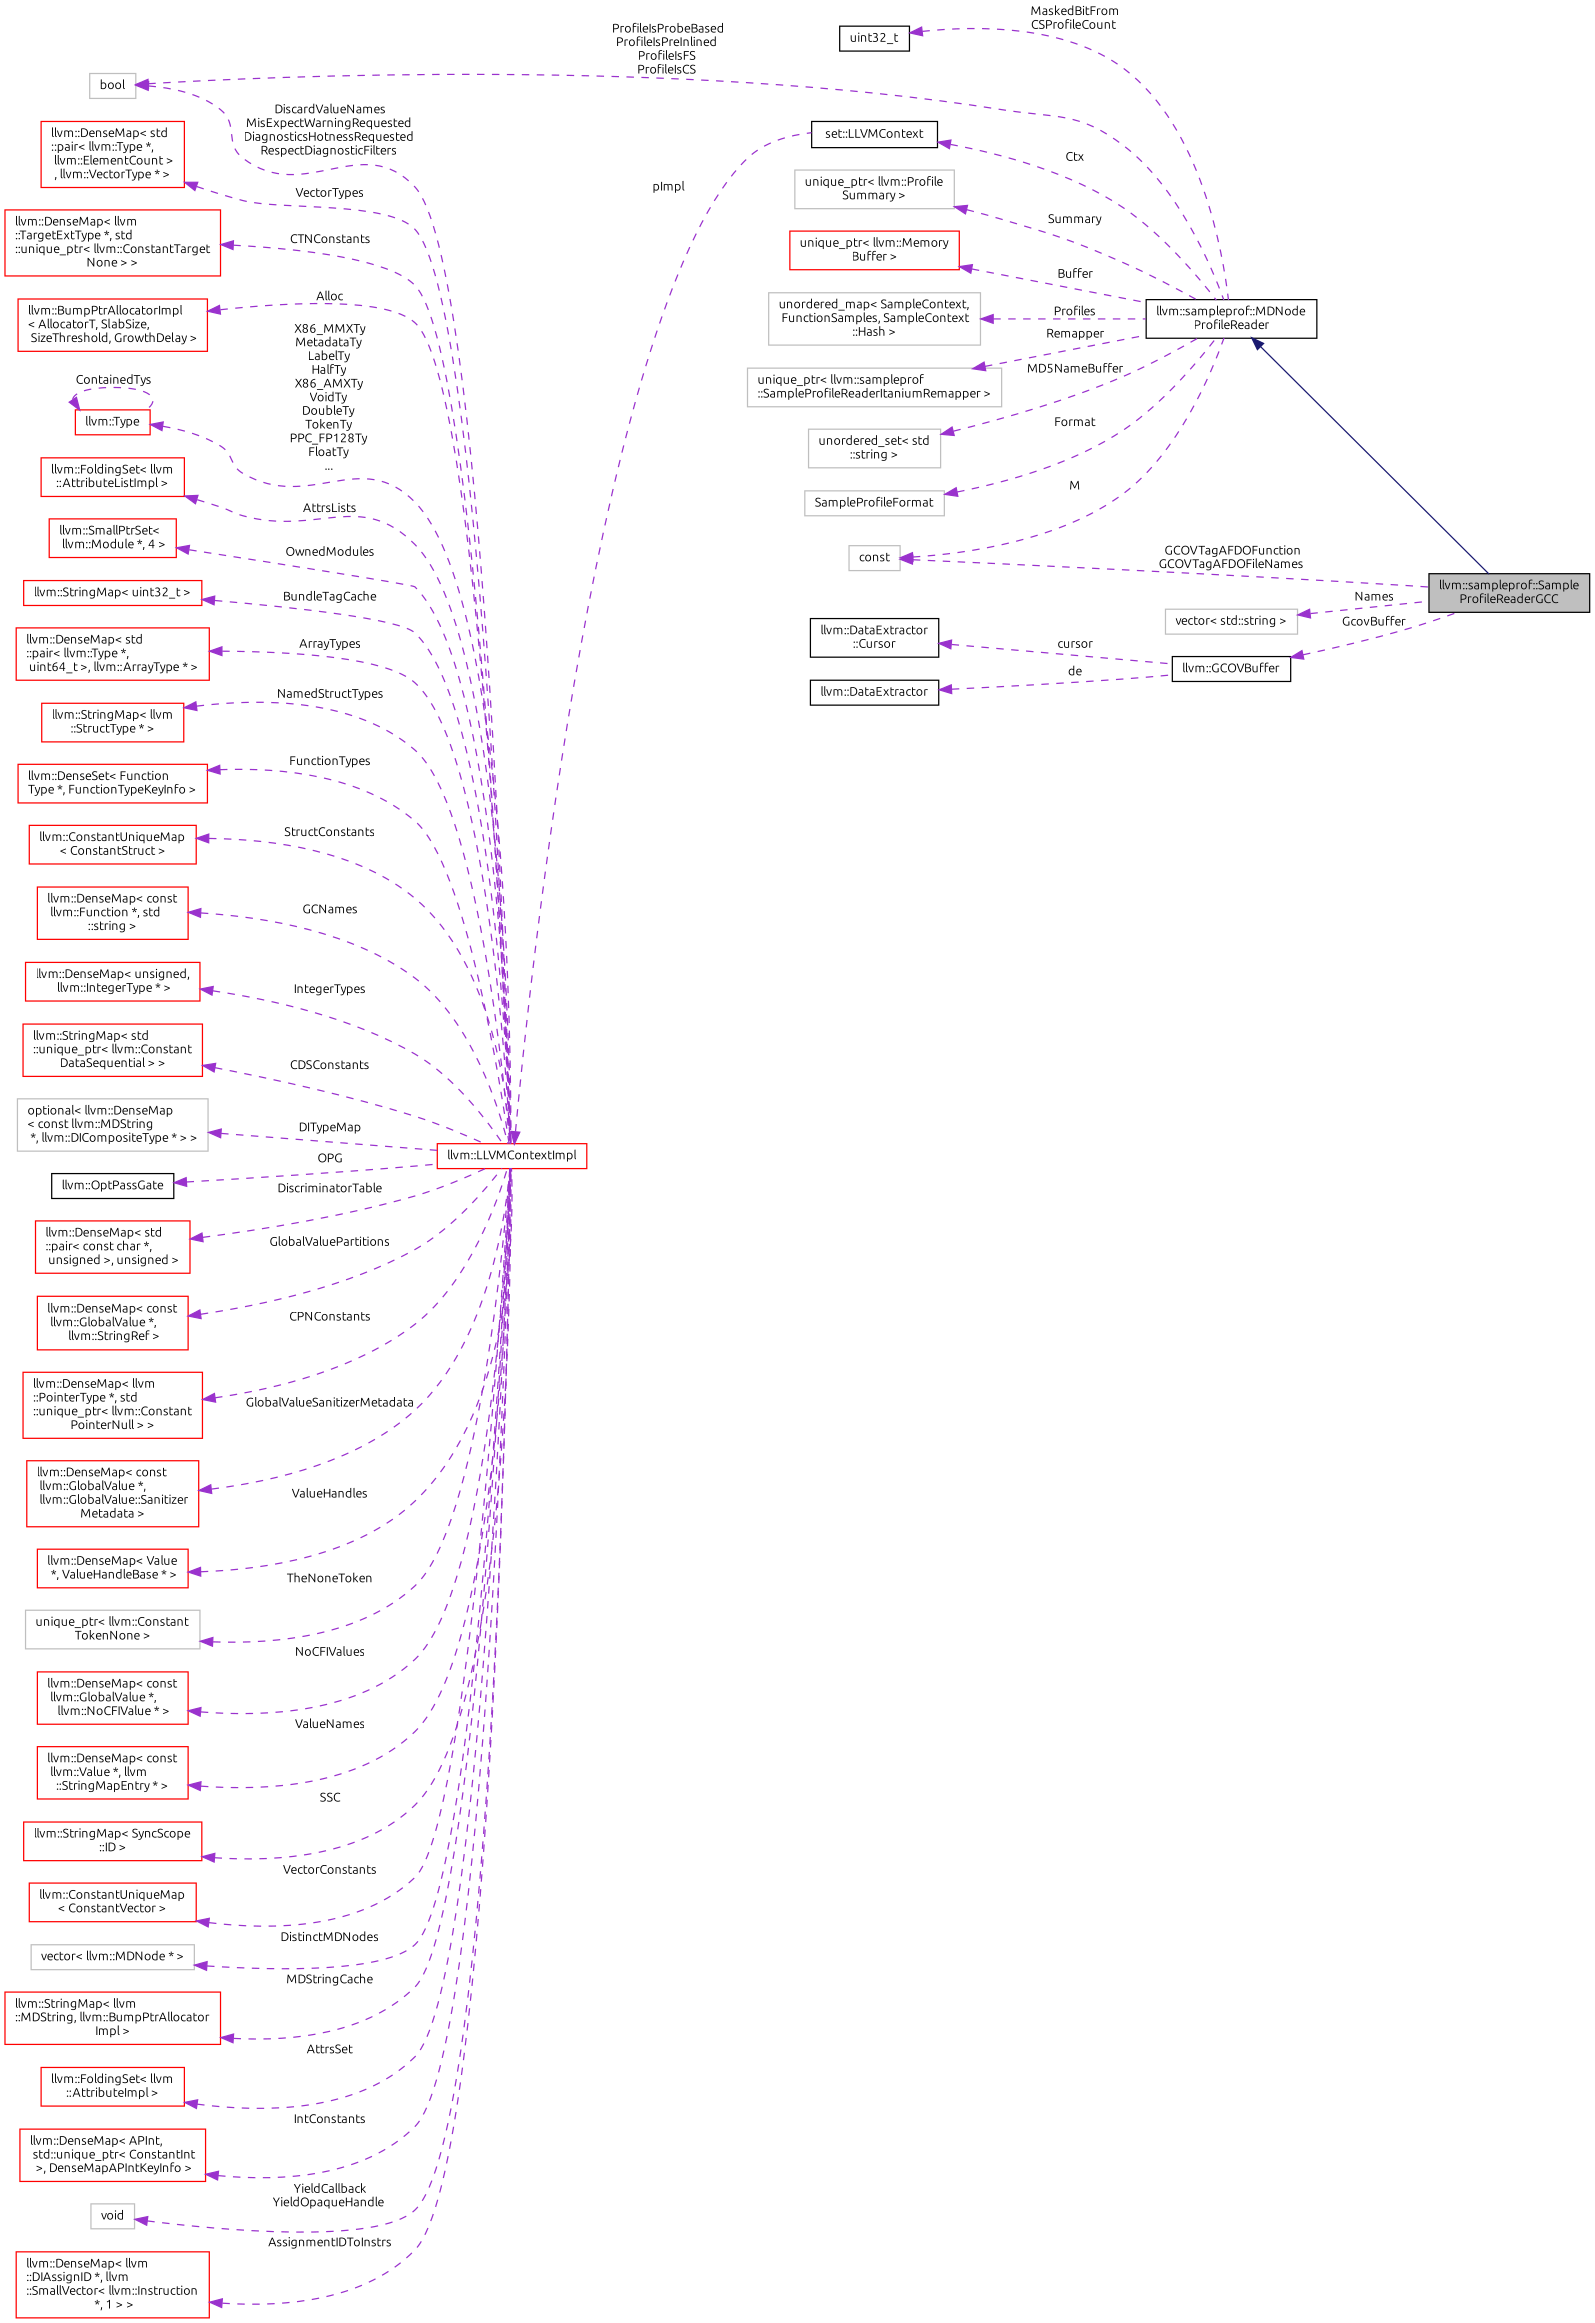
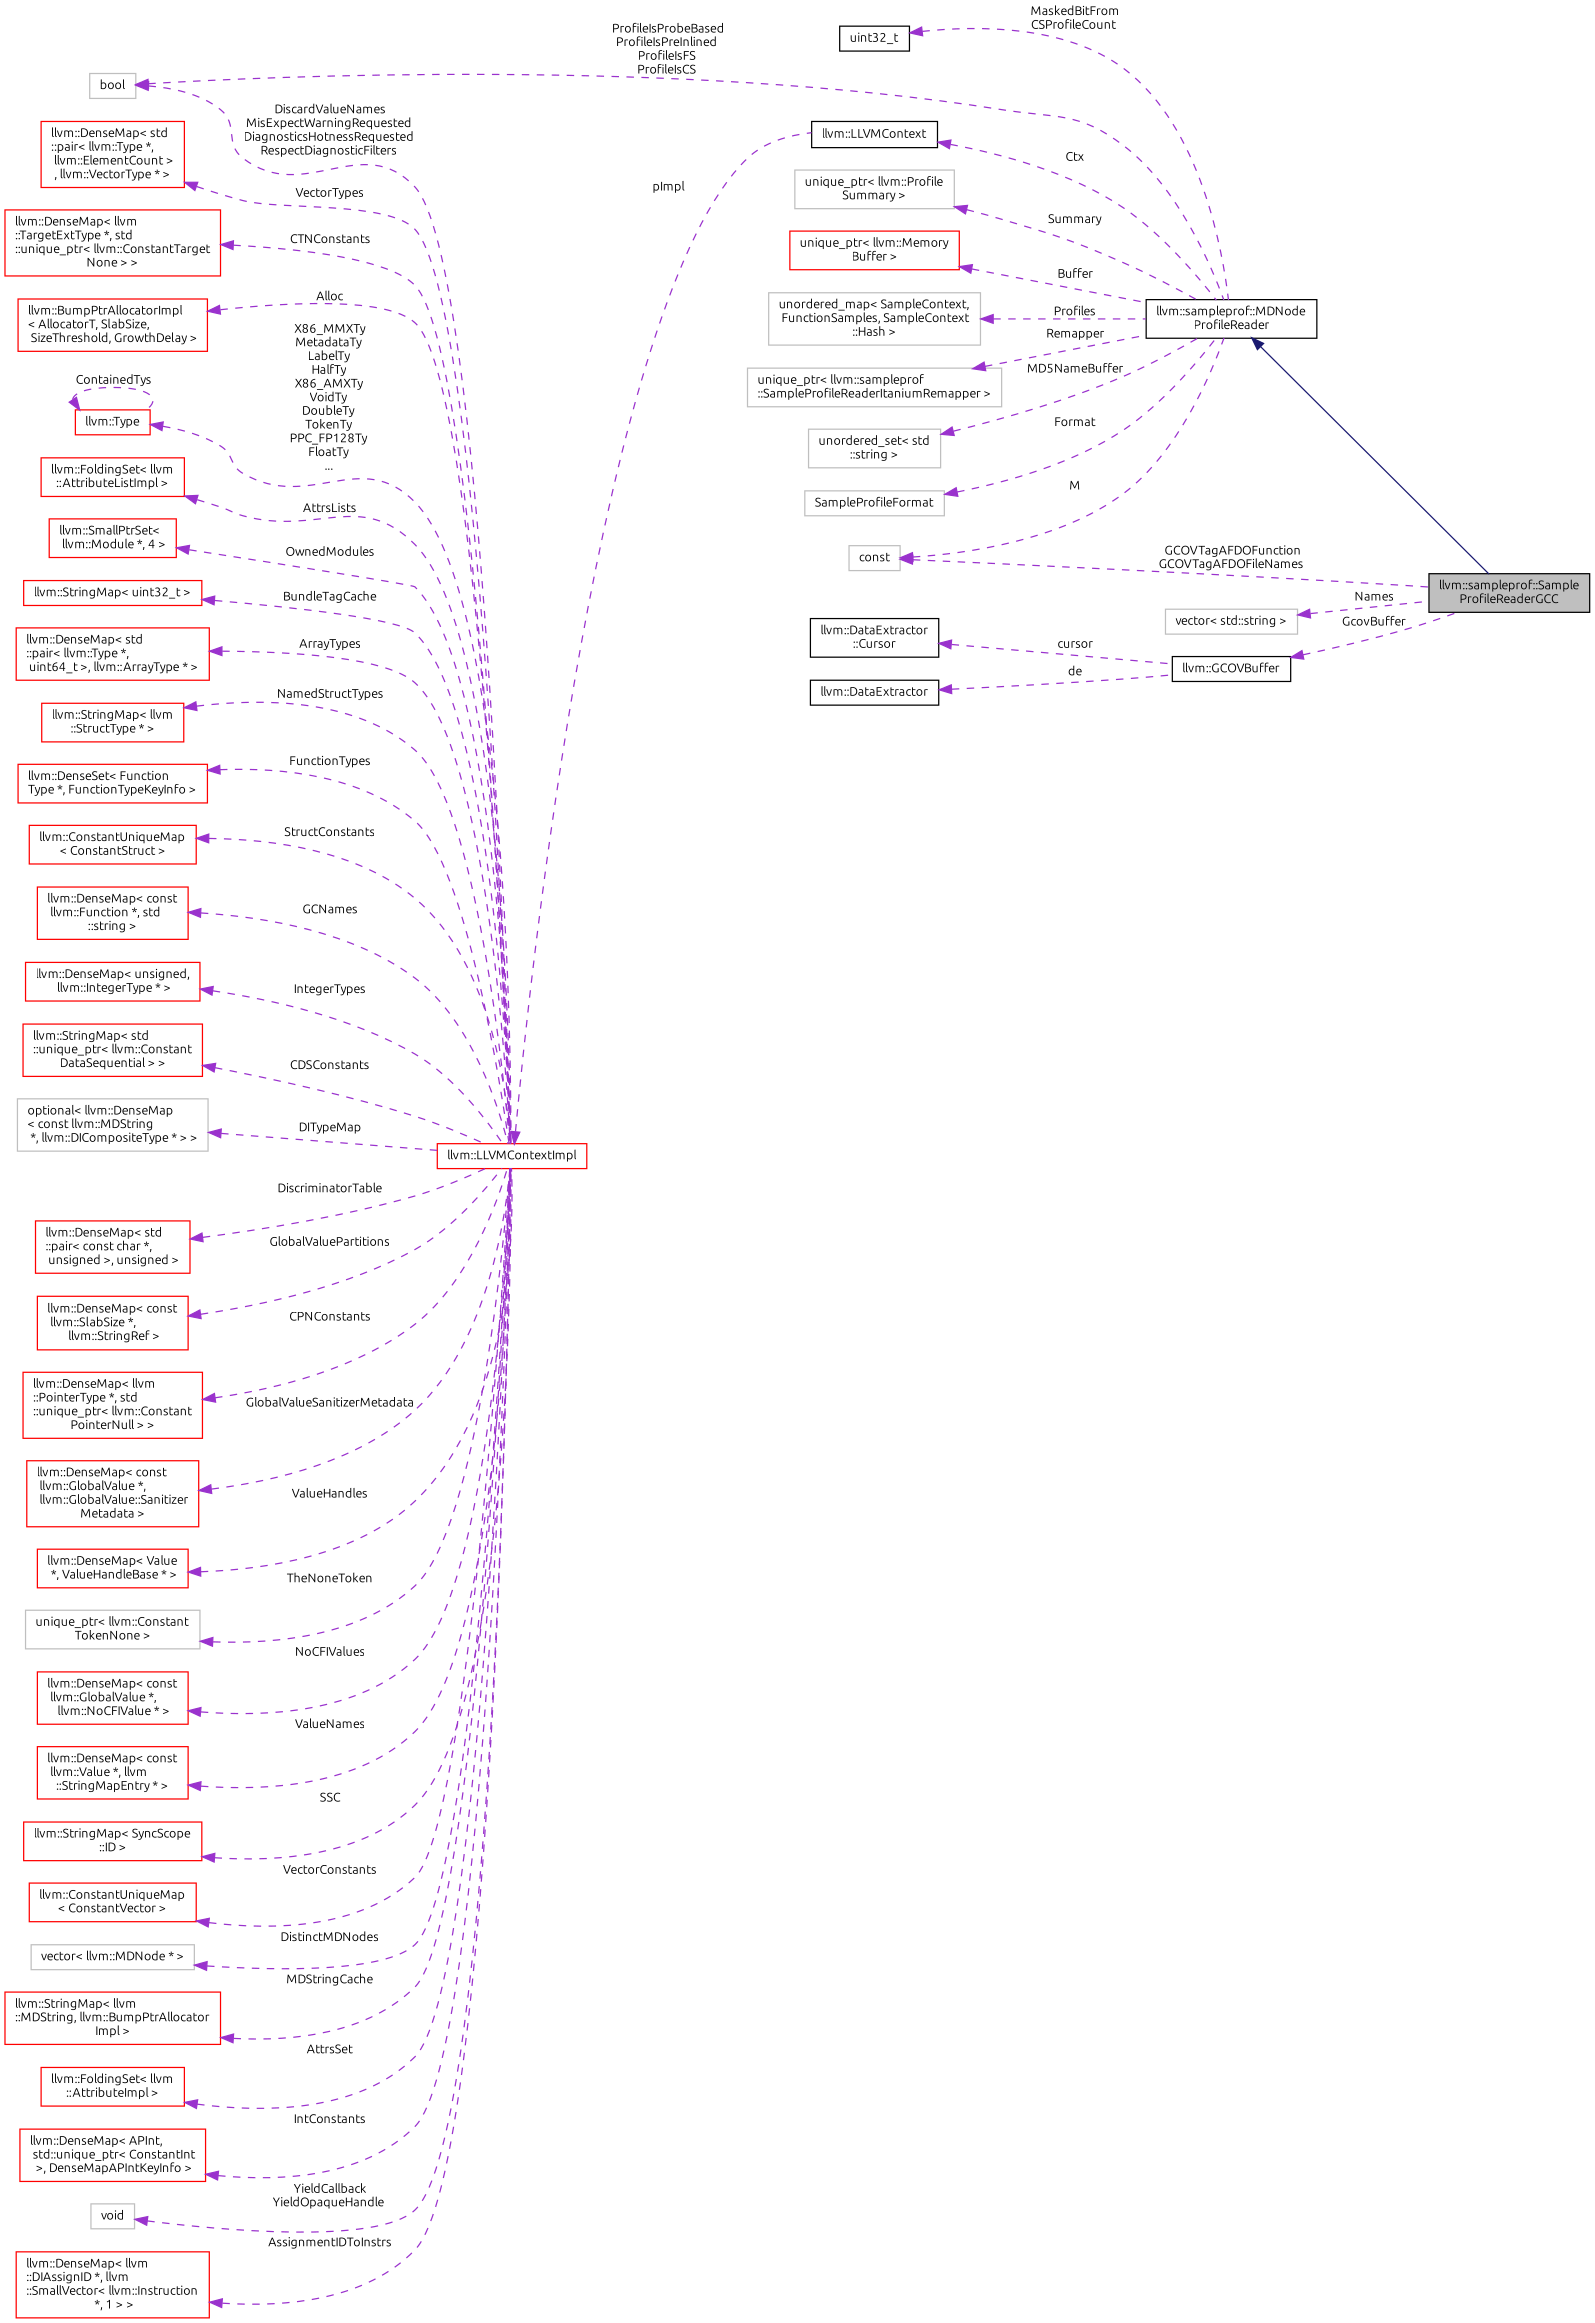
node "set::LLVMContext": label "set::LLVMContext" -> "llvm::LLVMContext"
node "llvm::OptPassGate": removed
node "llvm::DenseMap< const llvm::GlobalValue *, llvm::StringRef >": label "llvm::DenseMap< const llvm::GlobalValue *, llvm::StringRef >" -> "llvm::DenseMap< const llvm::SlabSize *, llvm::StringRef >"
